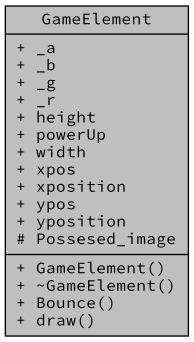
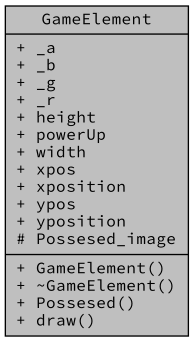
node "GameElement": text "+ Bounce()" -> "+ Possesed()"
